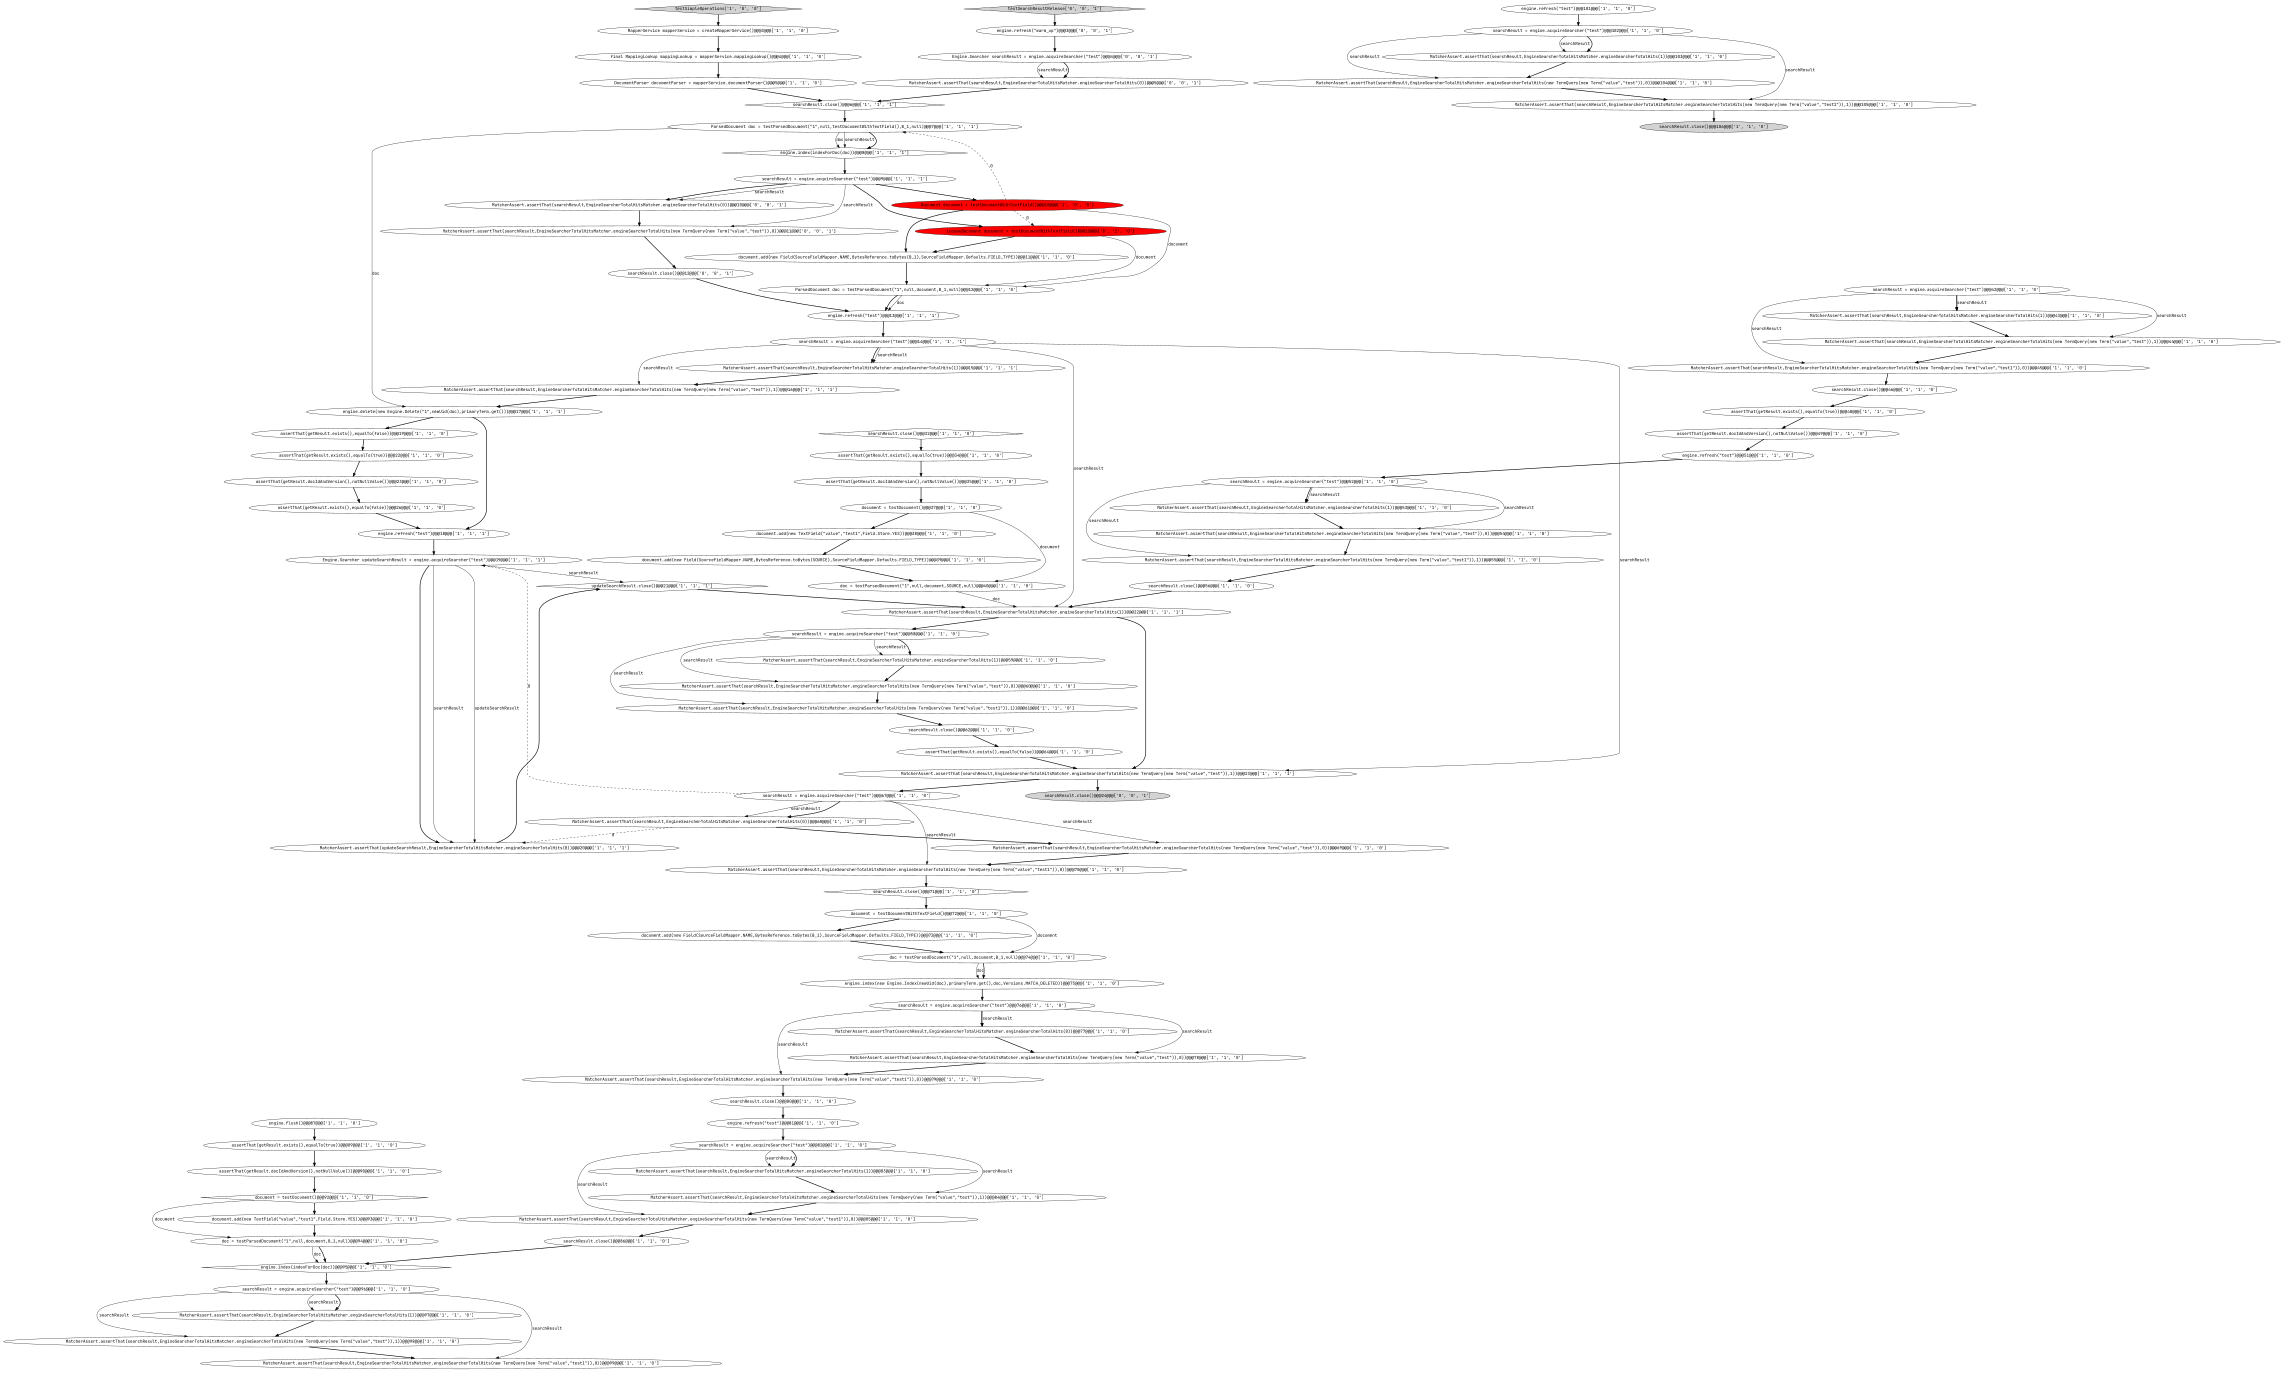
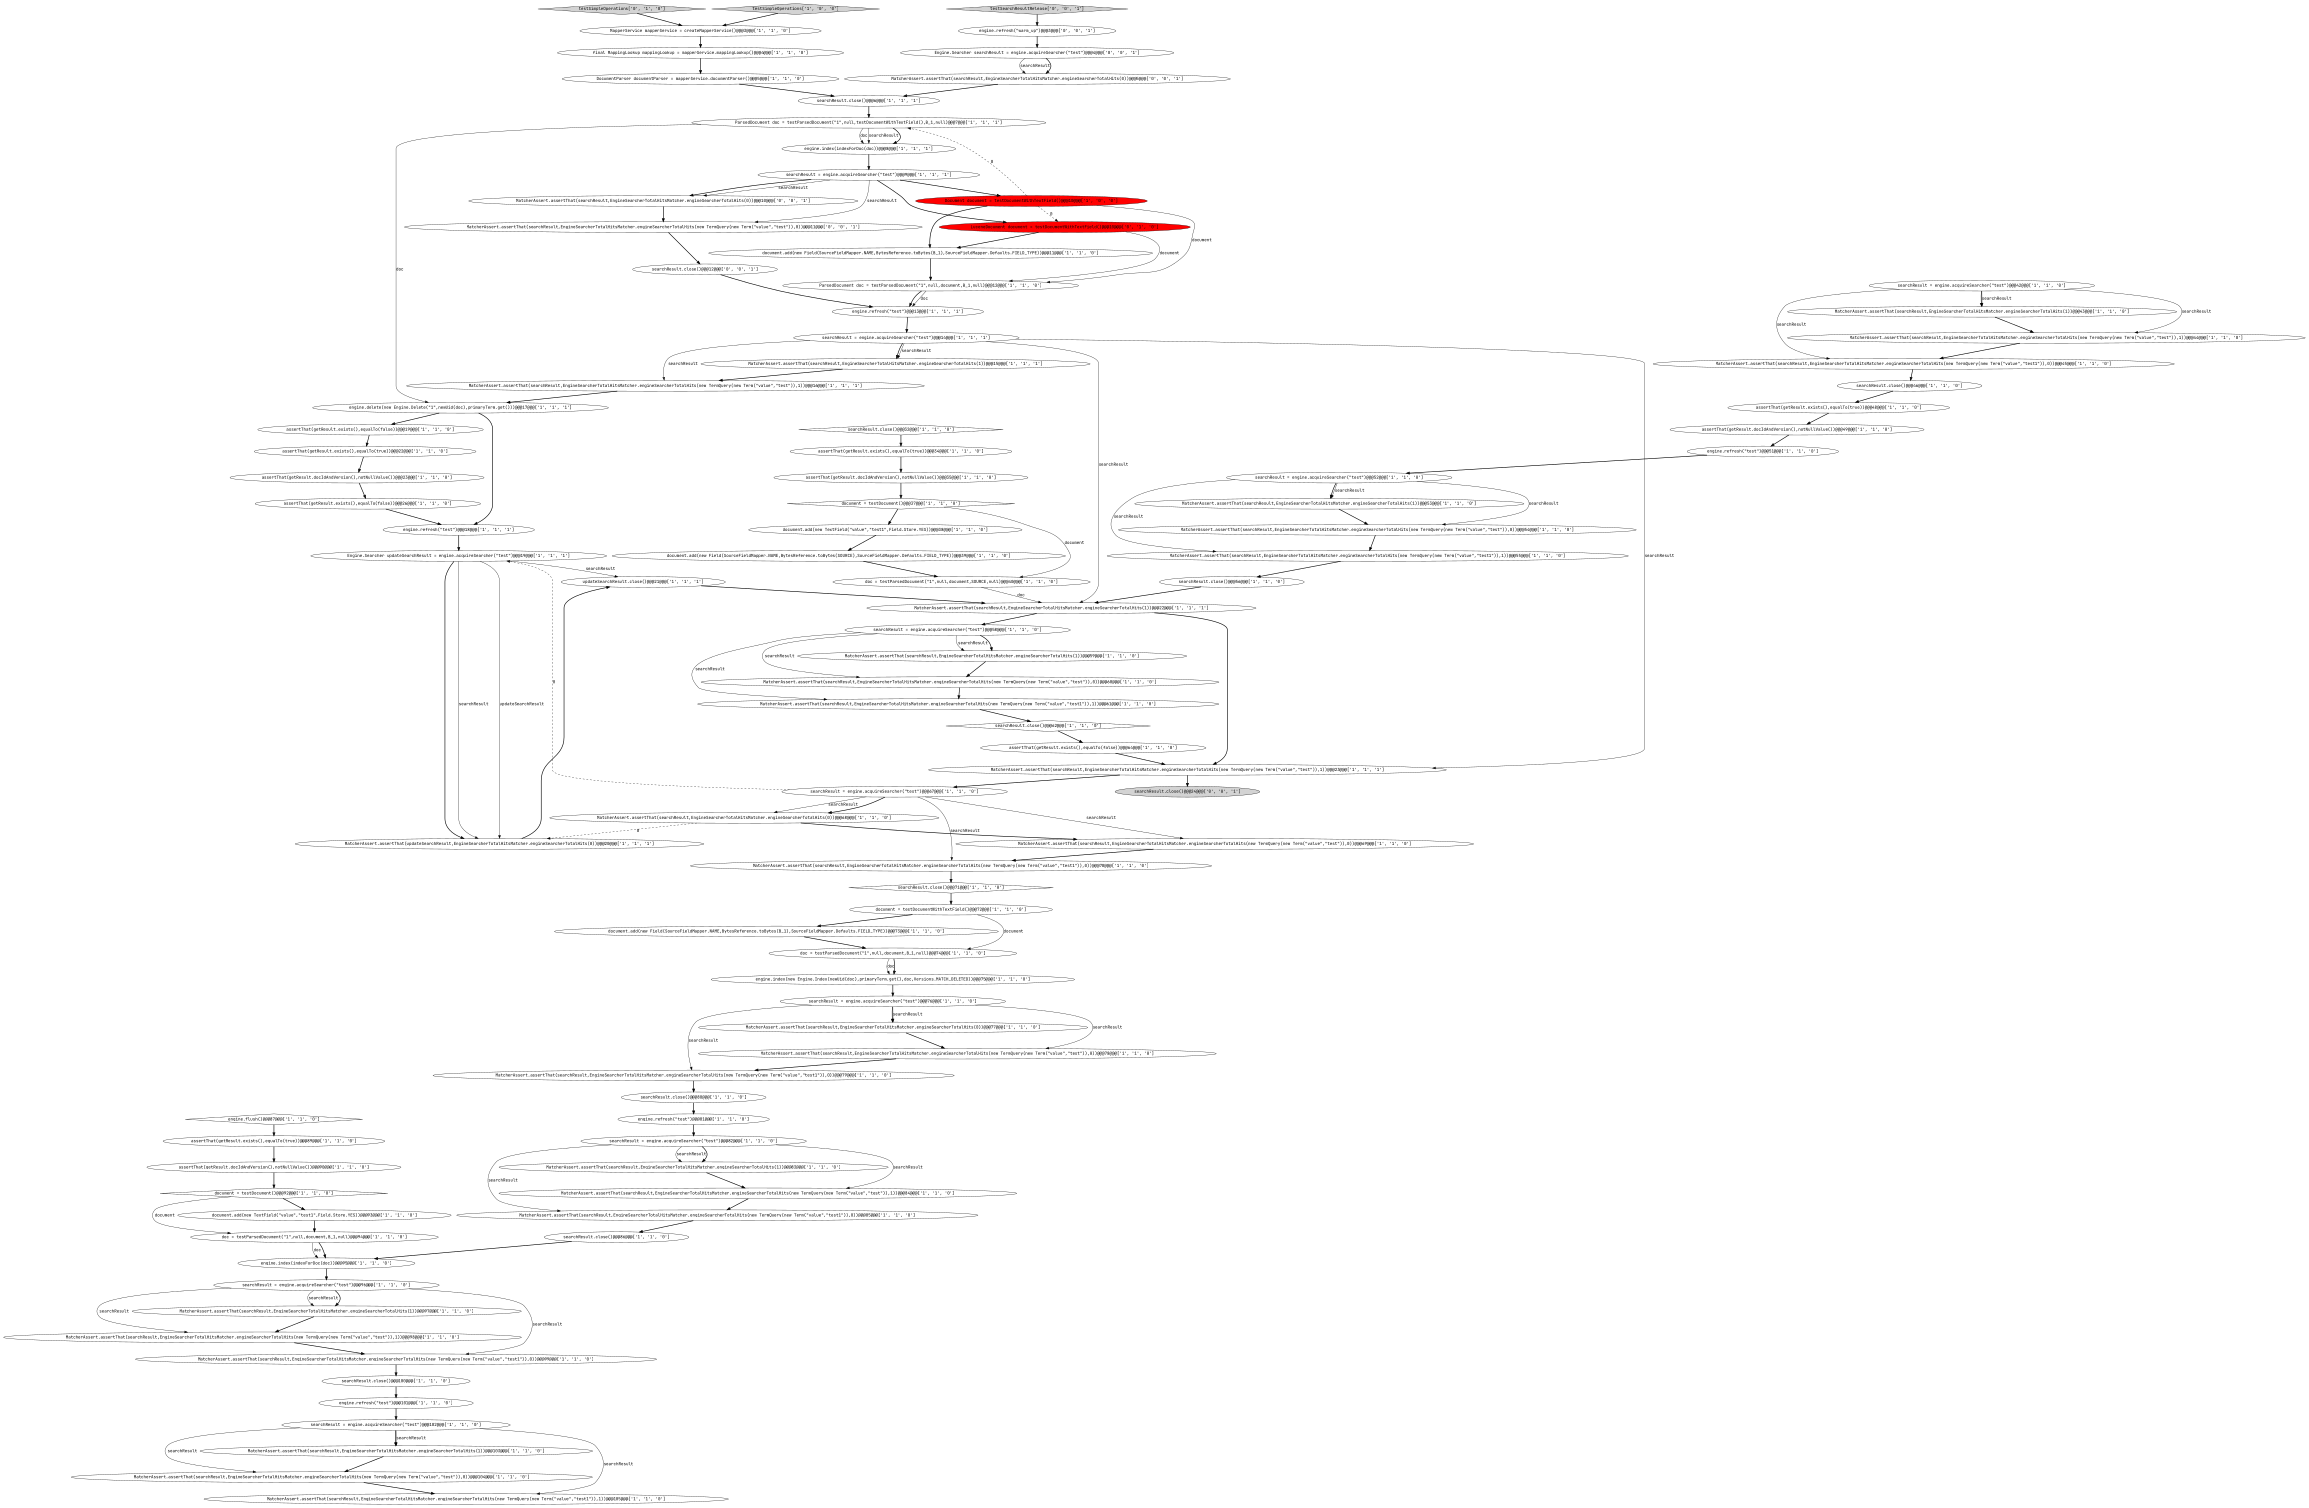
node "testSimpleOperations['0', '1', '0']": added
node "searchResult.close()@@@6@@@['1', '1', '1']": shape diamond -> ellipse
node "searchResult.close()@@@106@@@['1', '1', '0']": removed
node "engine.index(indexForDoc(doc))@@@8@@@['1', '1', '1']": shape diamond -> ellipse
node "document = testDocument()@@@37@@@['1', '1', '0']": shape ellipse -> diamond
node "updateSearchResult.close()@@@21@@@['1', '1', '1']": shape diamond -> ellipse
node "searchResult.close()@@@62@@@['1', '1', '0']": shape ellipse -> diamond
node "engine.flush()@@@87@@@['1', '1', '0']": shape ellipse -> diamond
node "engine.index(indexForDoc(doc))@@@95@@@['1', '1', '0']": shape diamond -> ellipse
node "searchResult.close()@@@100@@@['1', '1', '0']": added
